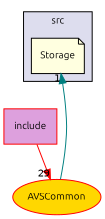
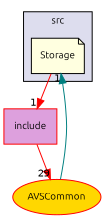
edge "Storage" -> "include": added
